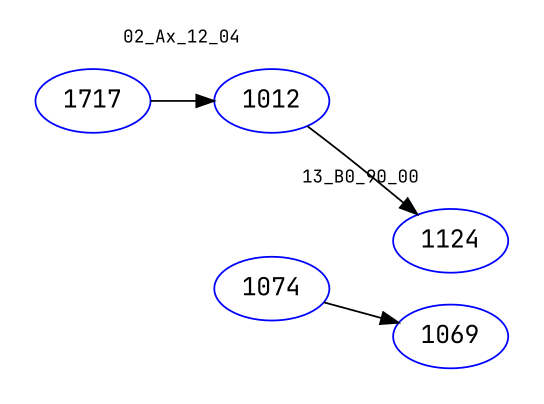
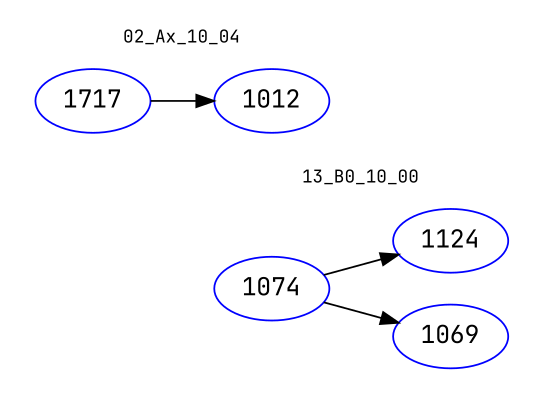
cluster "02_Ax_12_04": label "02_Ax_12_04" -> "02_Ax_10_04"
edge "1012" -> "1124": now "1074" -> "1124"
cluster "13_B0_90_00": label "13_B0_90_00" -> "13_B0_10_00"
